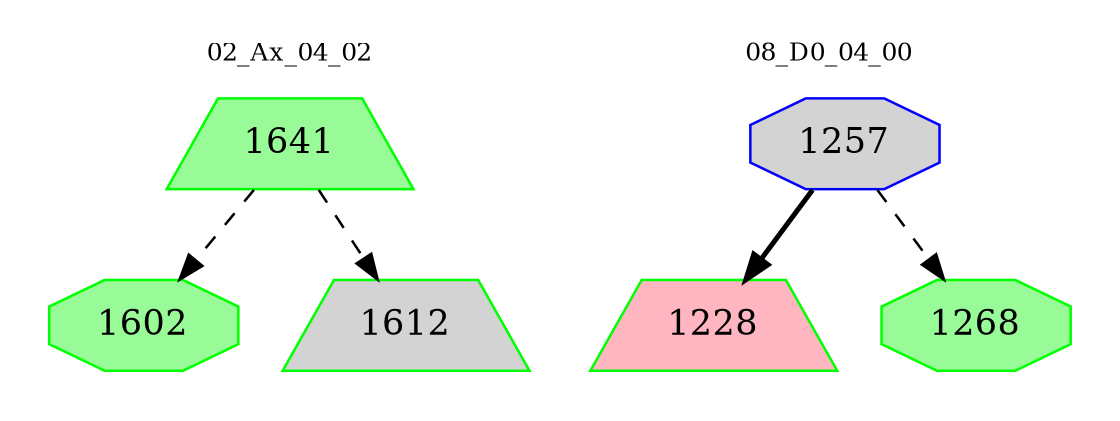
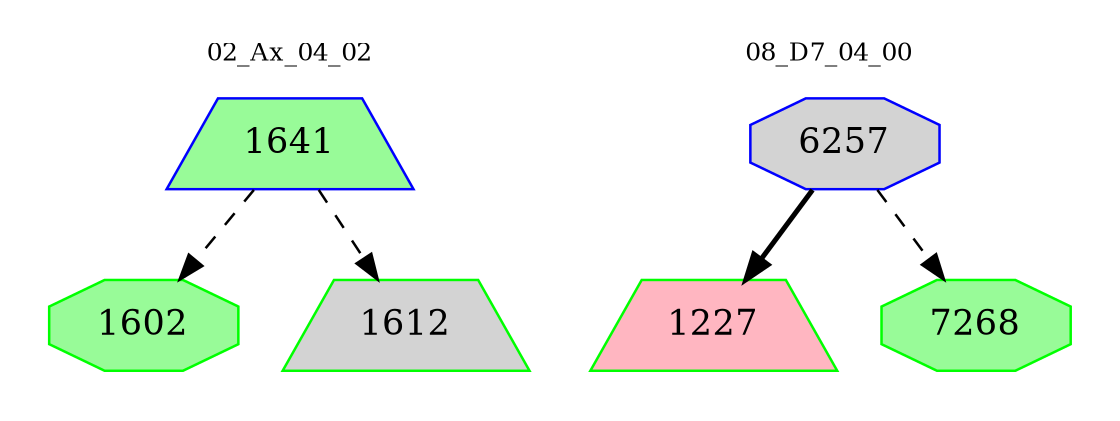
cluster "08_D0_04_00": label "08_D0_04_00" -> "08_D7_04_00"
node "1641": color green -> blue
node "1257": label "1257" -> "6257"
node "1228": label "1228" -> "1227"
node "1268": label "1268" -> "7268"
